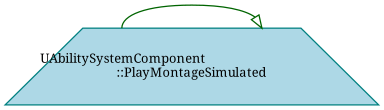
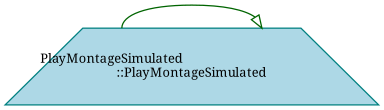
node "UAbilitySystemComponent ::PlayMontageSimulated": label "UAbilitySystemComponent ::PlayMontageSimulated" -> "PlayMontageSimulated ::PlayMontageSimulated"
